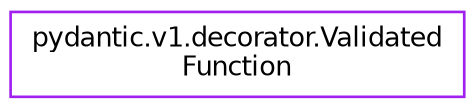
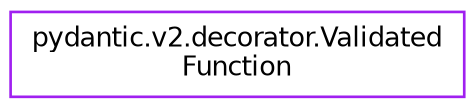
node "pydantic.v1.decorator.Validated Function": label "pydantic.v1.decorator.Validated Function" -> "pydantic.v2.decorator.Validated Function"
